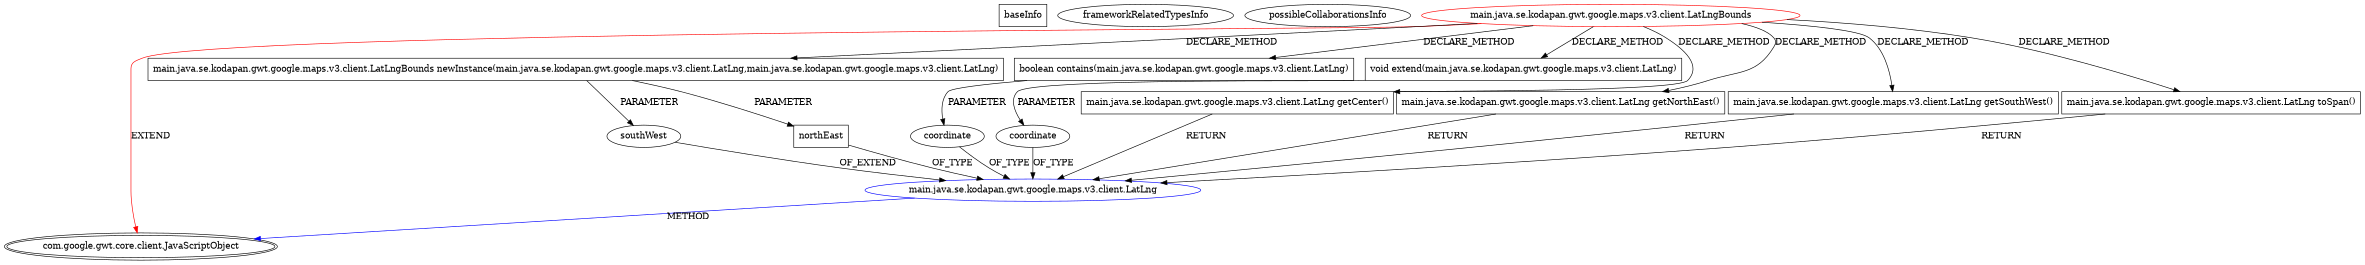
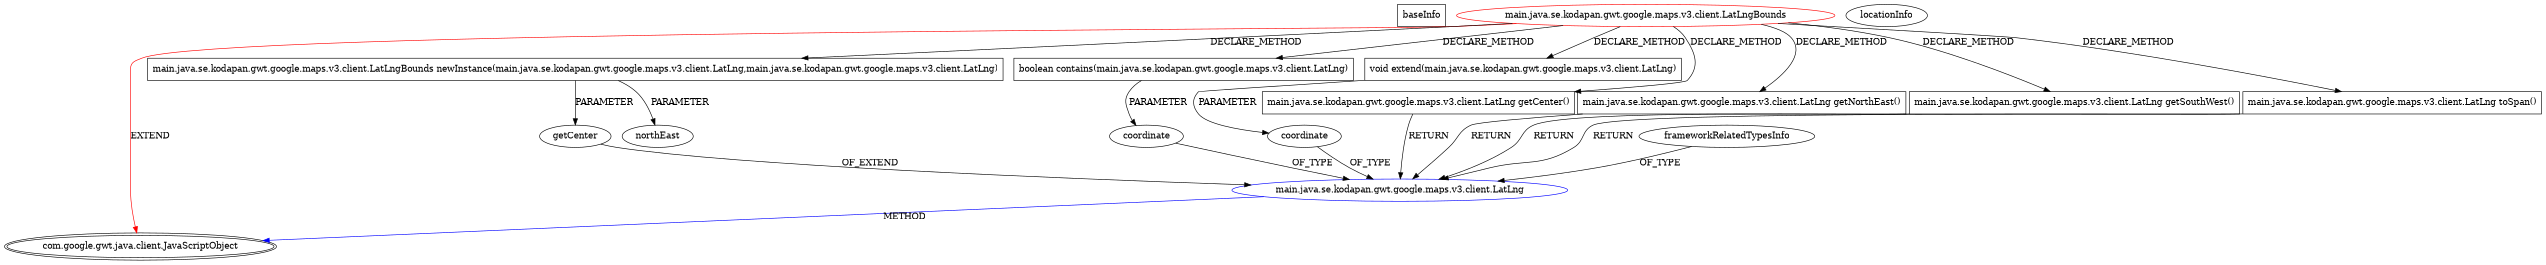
node "possibleCollaborationsInfo": removed
node "locationInfo": added
node "southWest": label "southWest" -> "getCenter"
node "northEast": shape box -> ellipse
edge "northEast" -> "main.java.se.kodapan.gwt.google.maps.v3.client.LatLng": now "frameworkRelatedTypesInfo" -> "main.java.se.kodapan.gwt.google.maps.v3.client.LatLng"
node "com.google.gwt.core.client.JavaScriptObject": label "com.google.gwt.core.client.JavaScriptObject" -> "com.google.gwt.java.client.JavaScriptObject"
